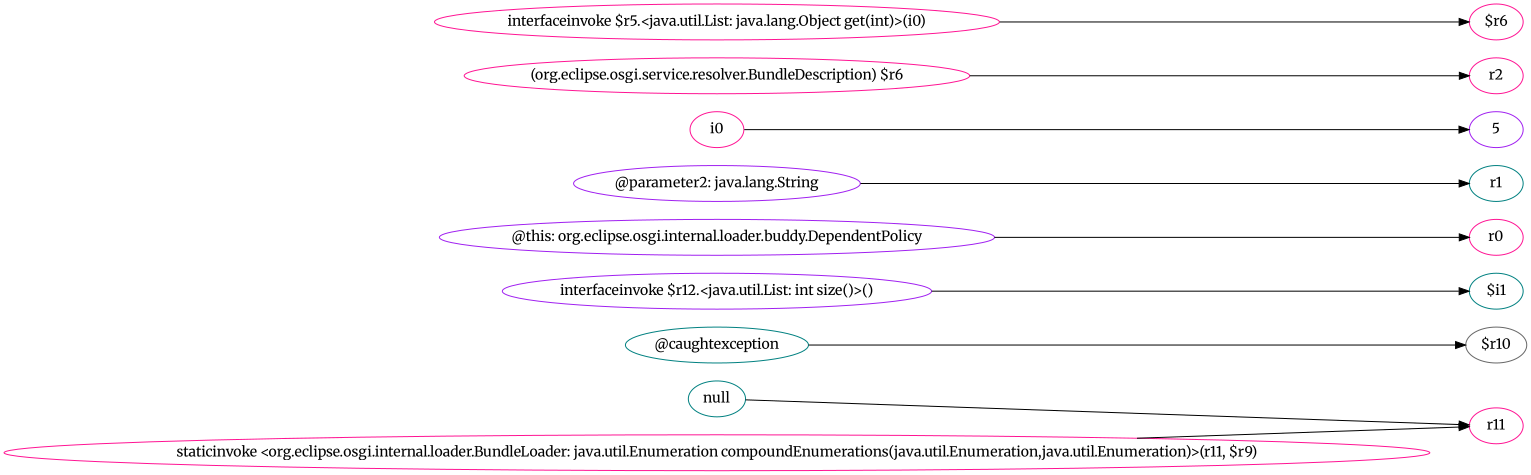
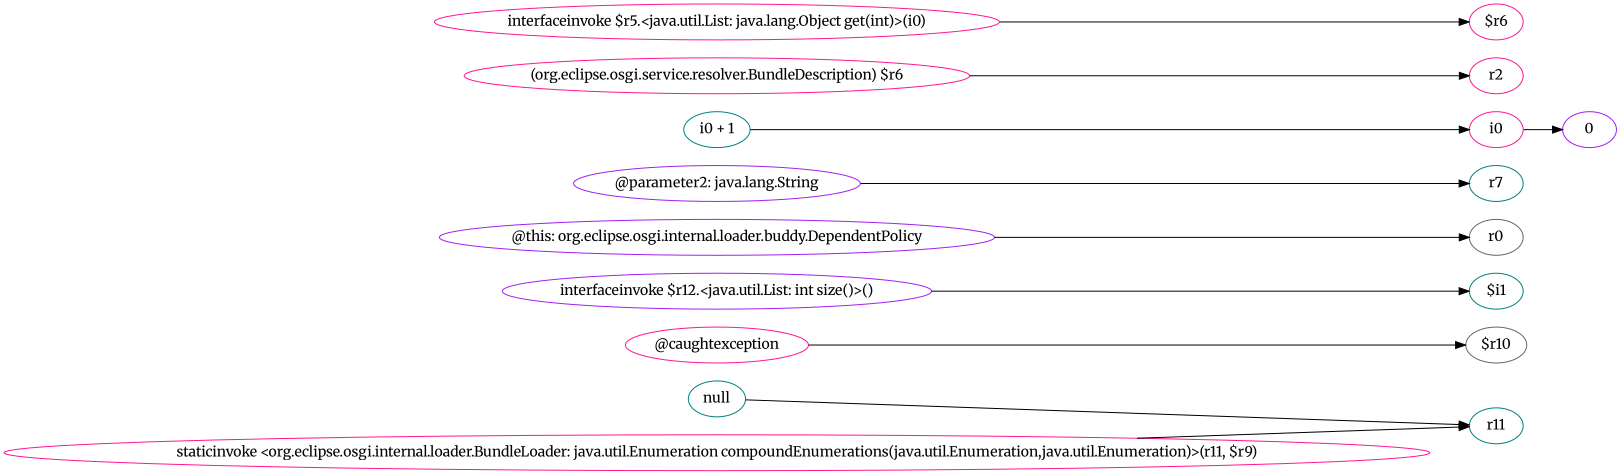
node "i0 + 1": added
node "5": label "5" -> "0"
node "r1": label "r1" -> "r7"
node "r0": color deeppink -> gray40
node "@caughtexception": color teal -> deeppink
node "r11": color deeppink -> teal
